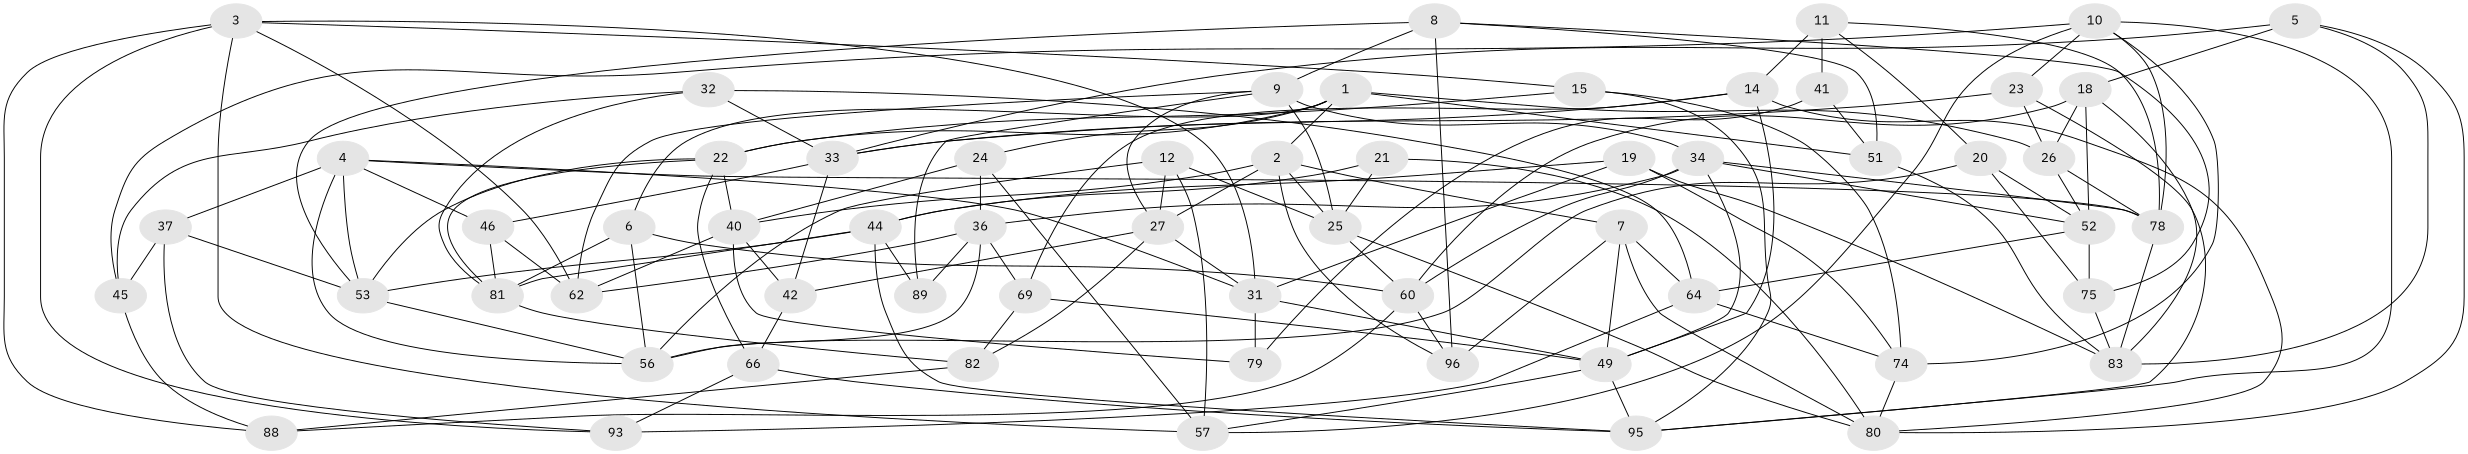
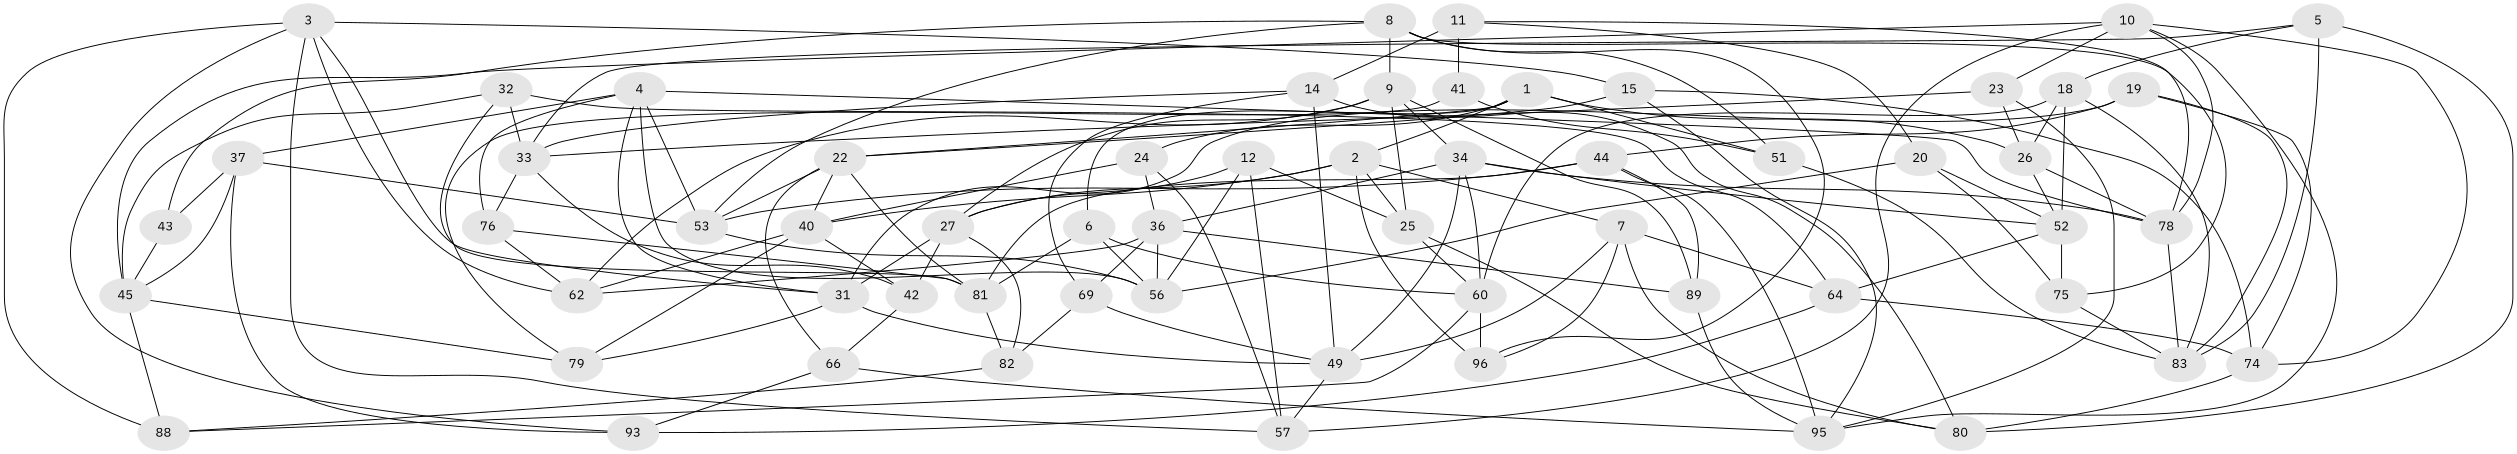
node "21": removed
node "43": added
node "46": label "46" -> "76"
edge "45" -- "79": added
edge "49" -- "95": now "89" -- "95"
